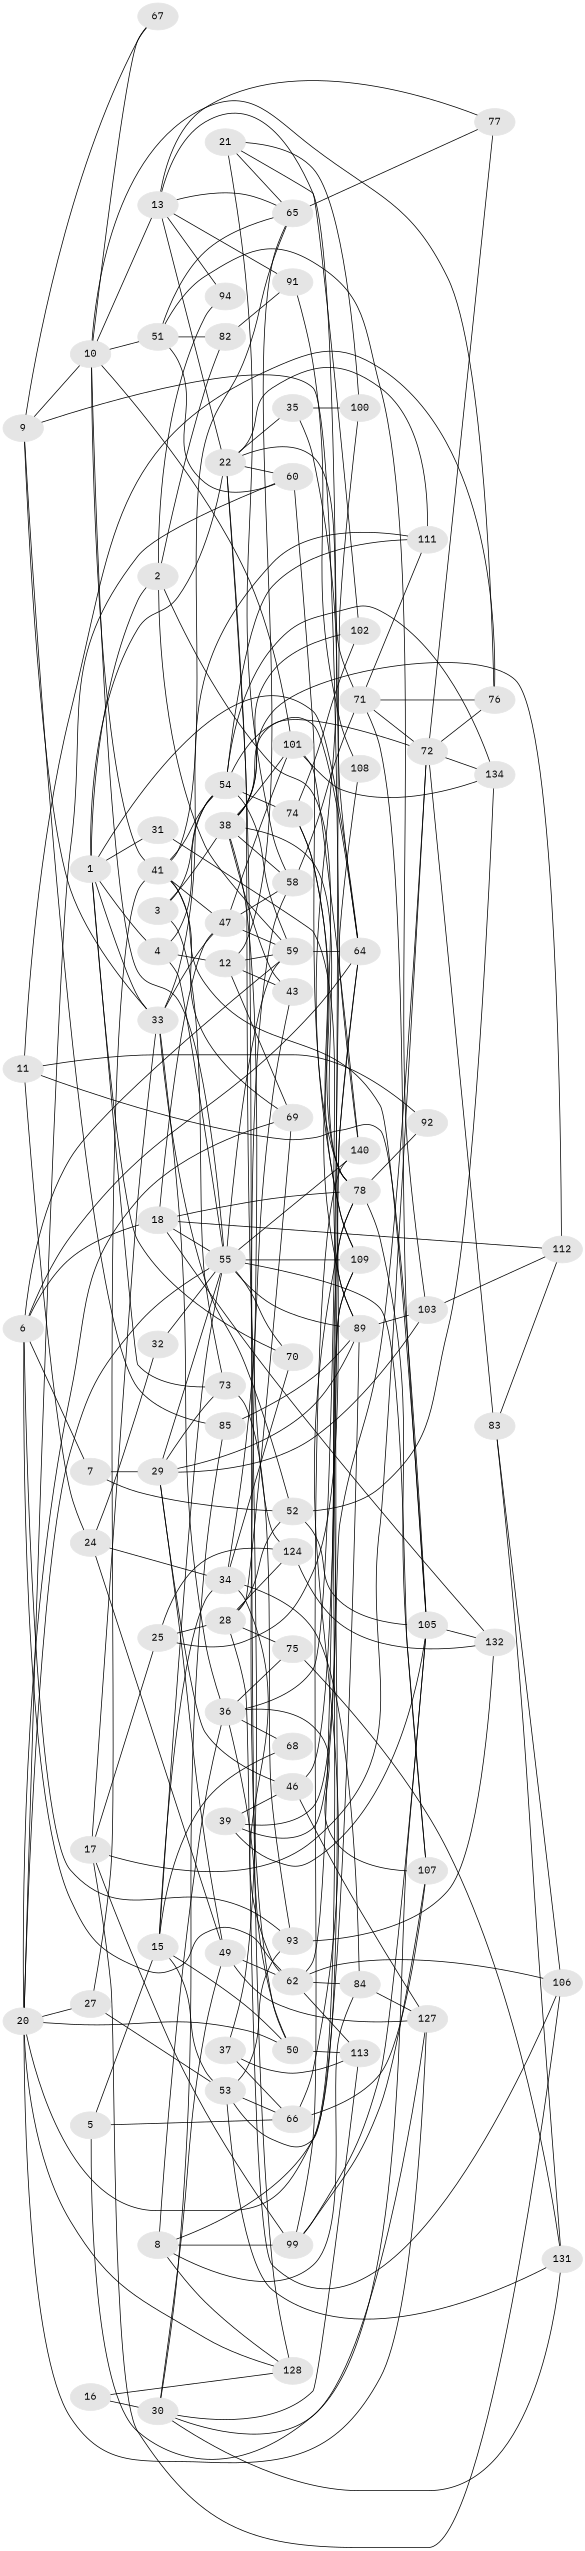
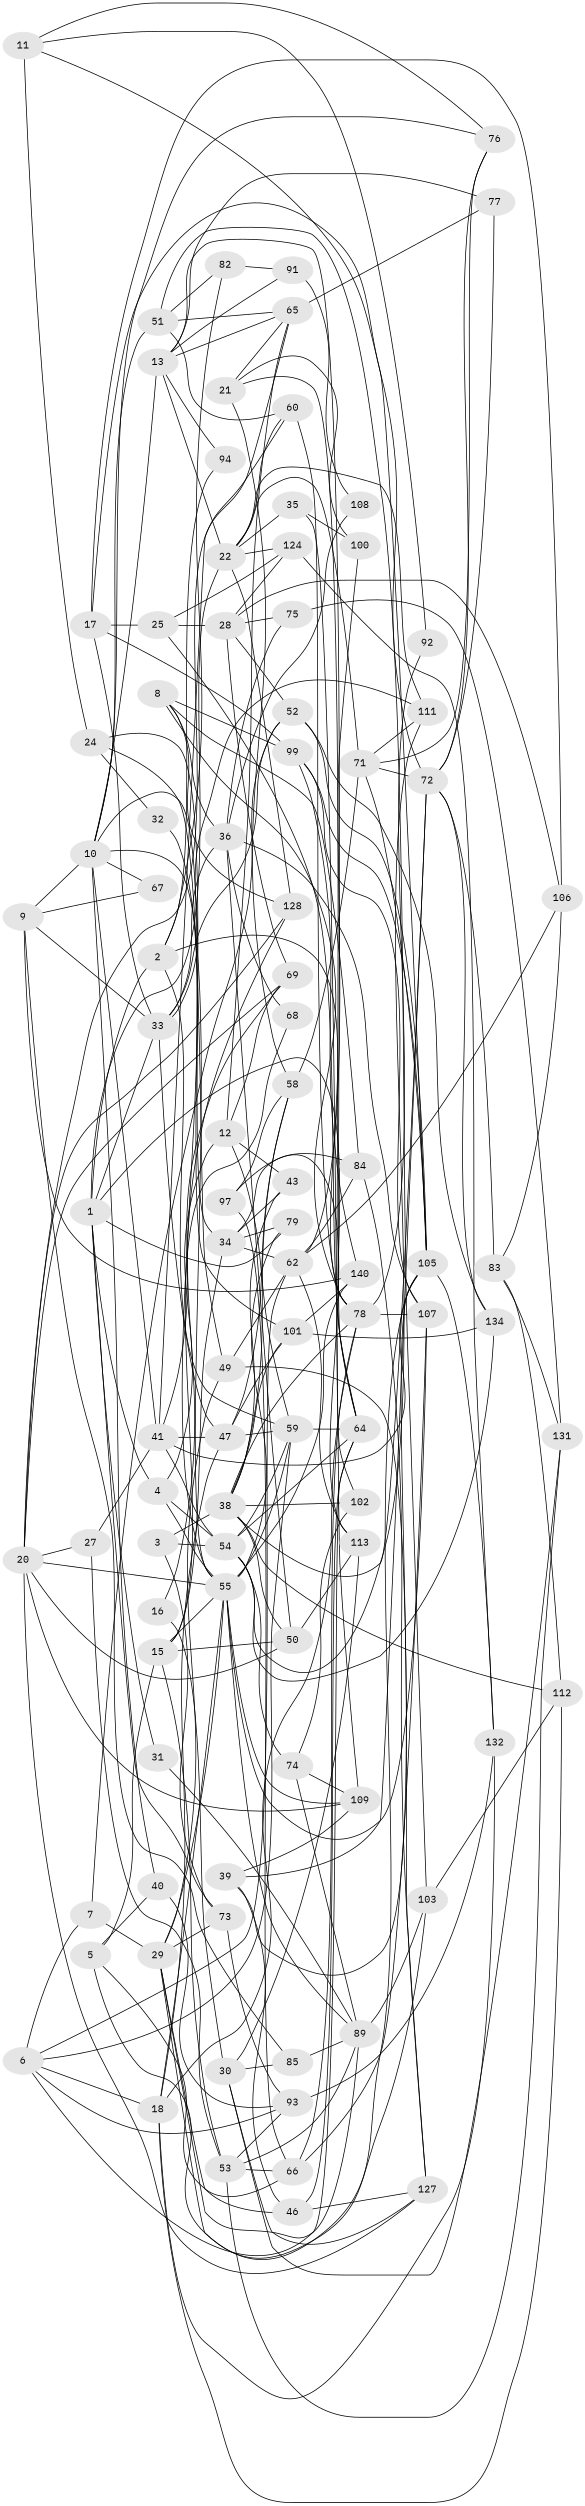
node "70": label "70" -> "79"
node "40": added
node "37": label "37" -> "97"
edge "49" -- "30": removed
